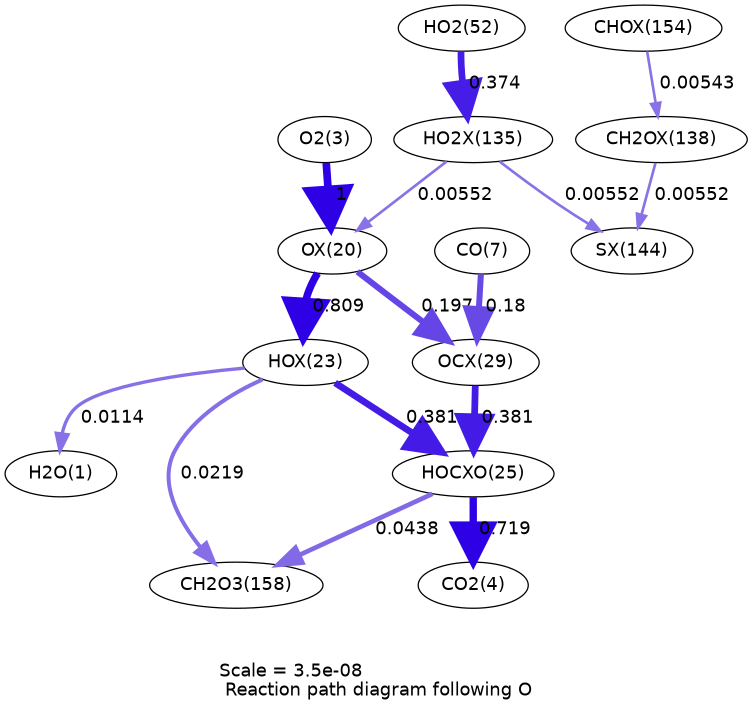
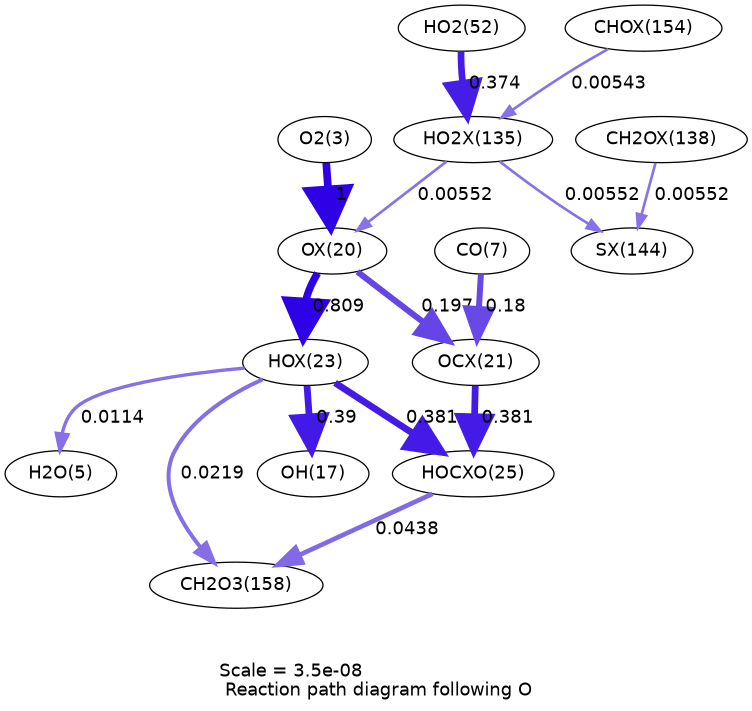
edge "CHOX(154)" -> "CH2OX(138)": now "CHOX(154)" -> "HO2X(135)"
node "OCX(29)": label "OCX(29)" -> "OCX(21)"
node "H2O(1)": label "H2O(1)" -> "H2O(5)"
node "OH(17)": added
node "CO2(4)": removed
